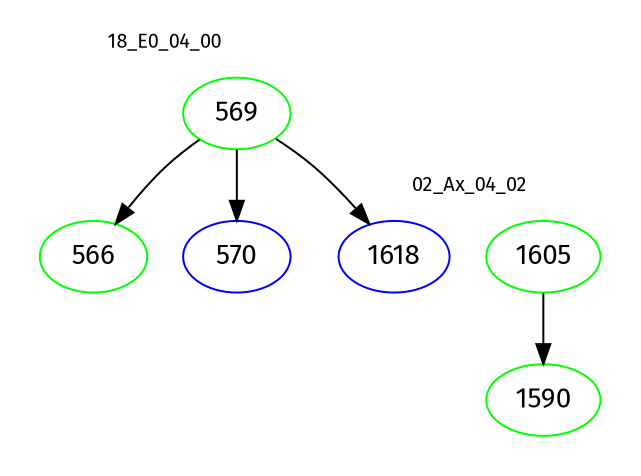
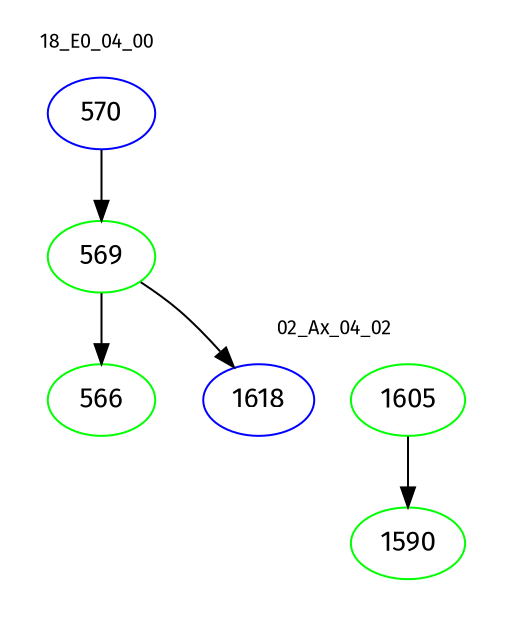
edge "569" -> "570": reversed
